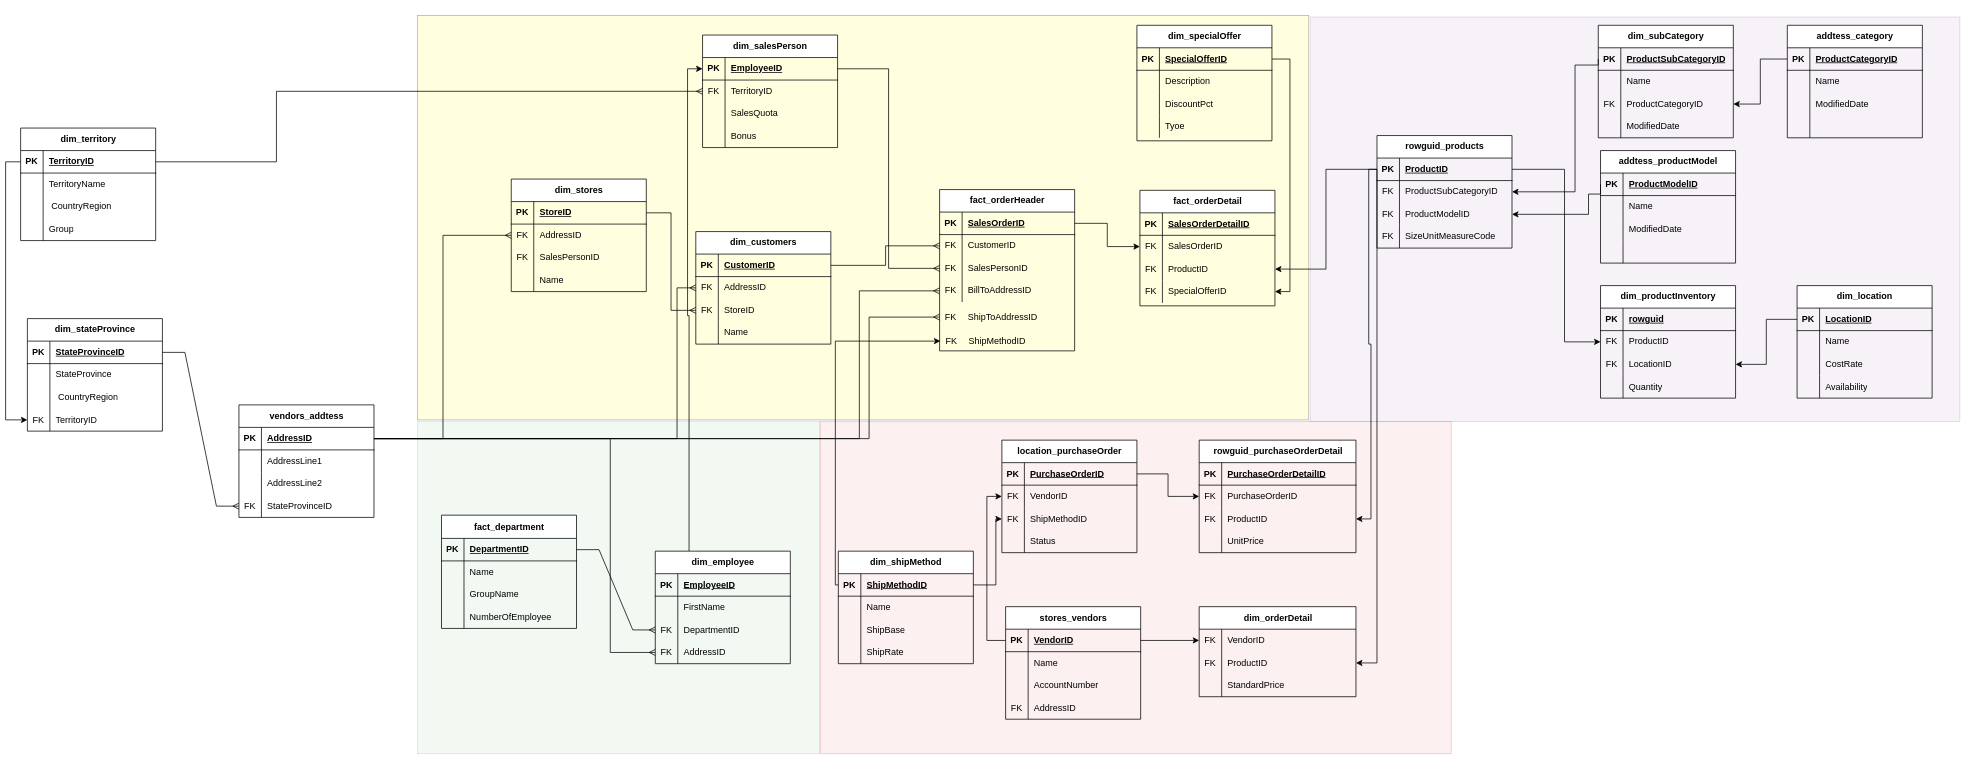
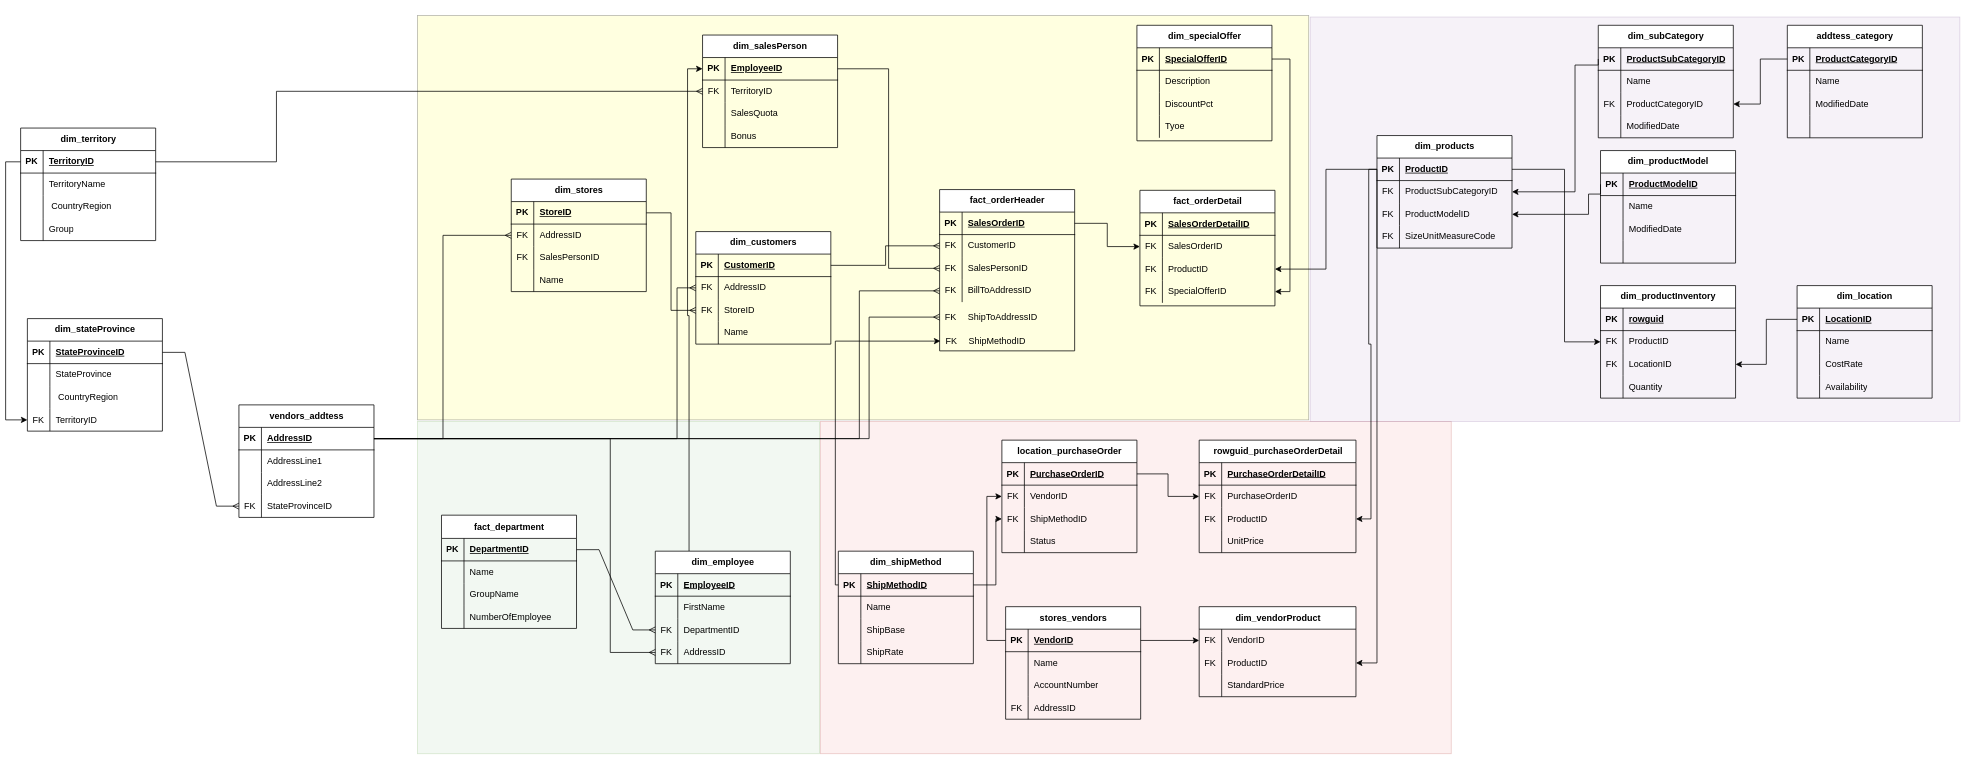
node "rowguid_products": label "rowguid_products" -> "dim_products"
node "addtess_productModel": label "addtess_productModel" -> "dim_productModel"
node "dim_orderDetail": label "dim_orderDetail" -> "dim_vendorProduct"
